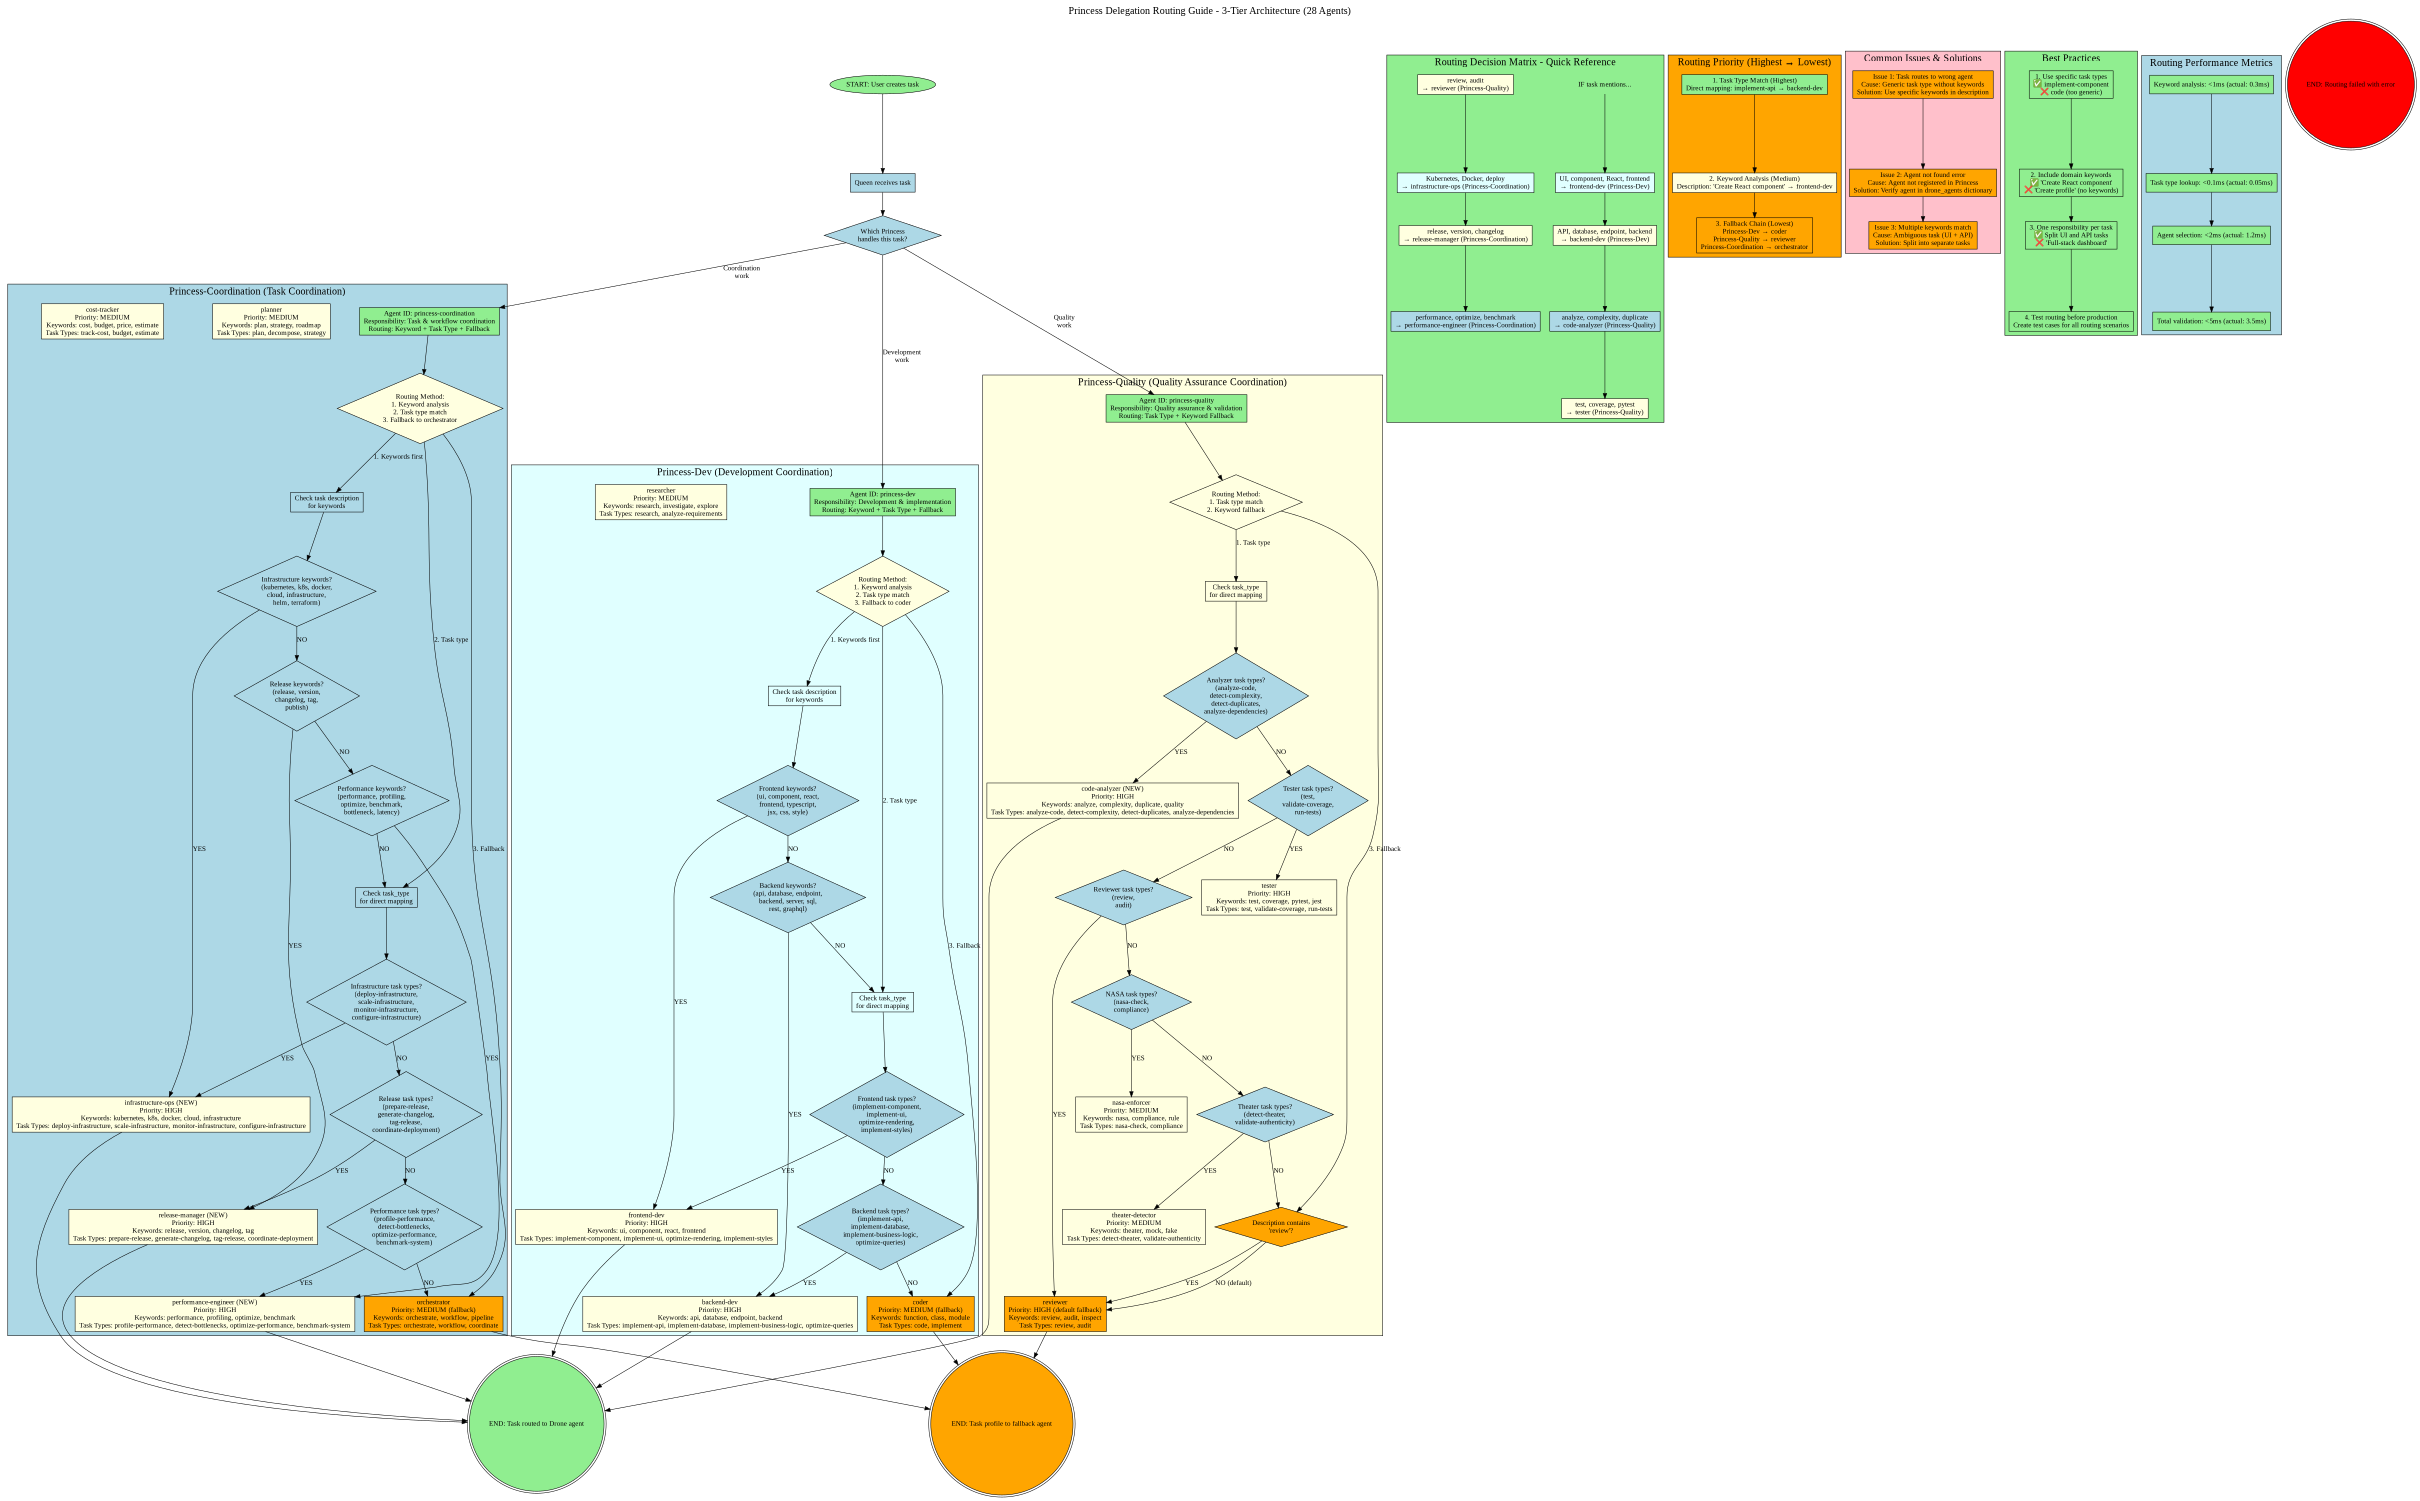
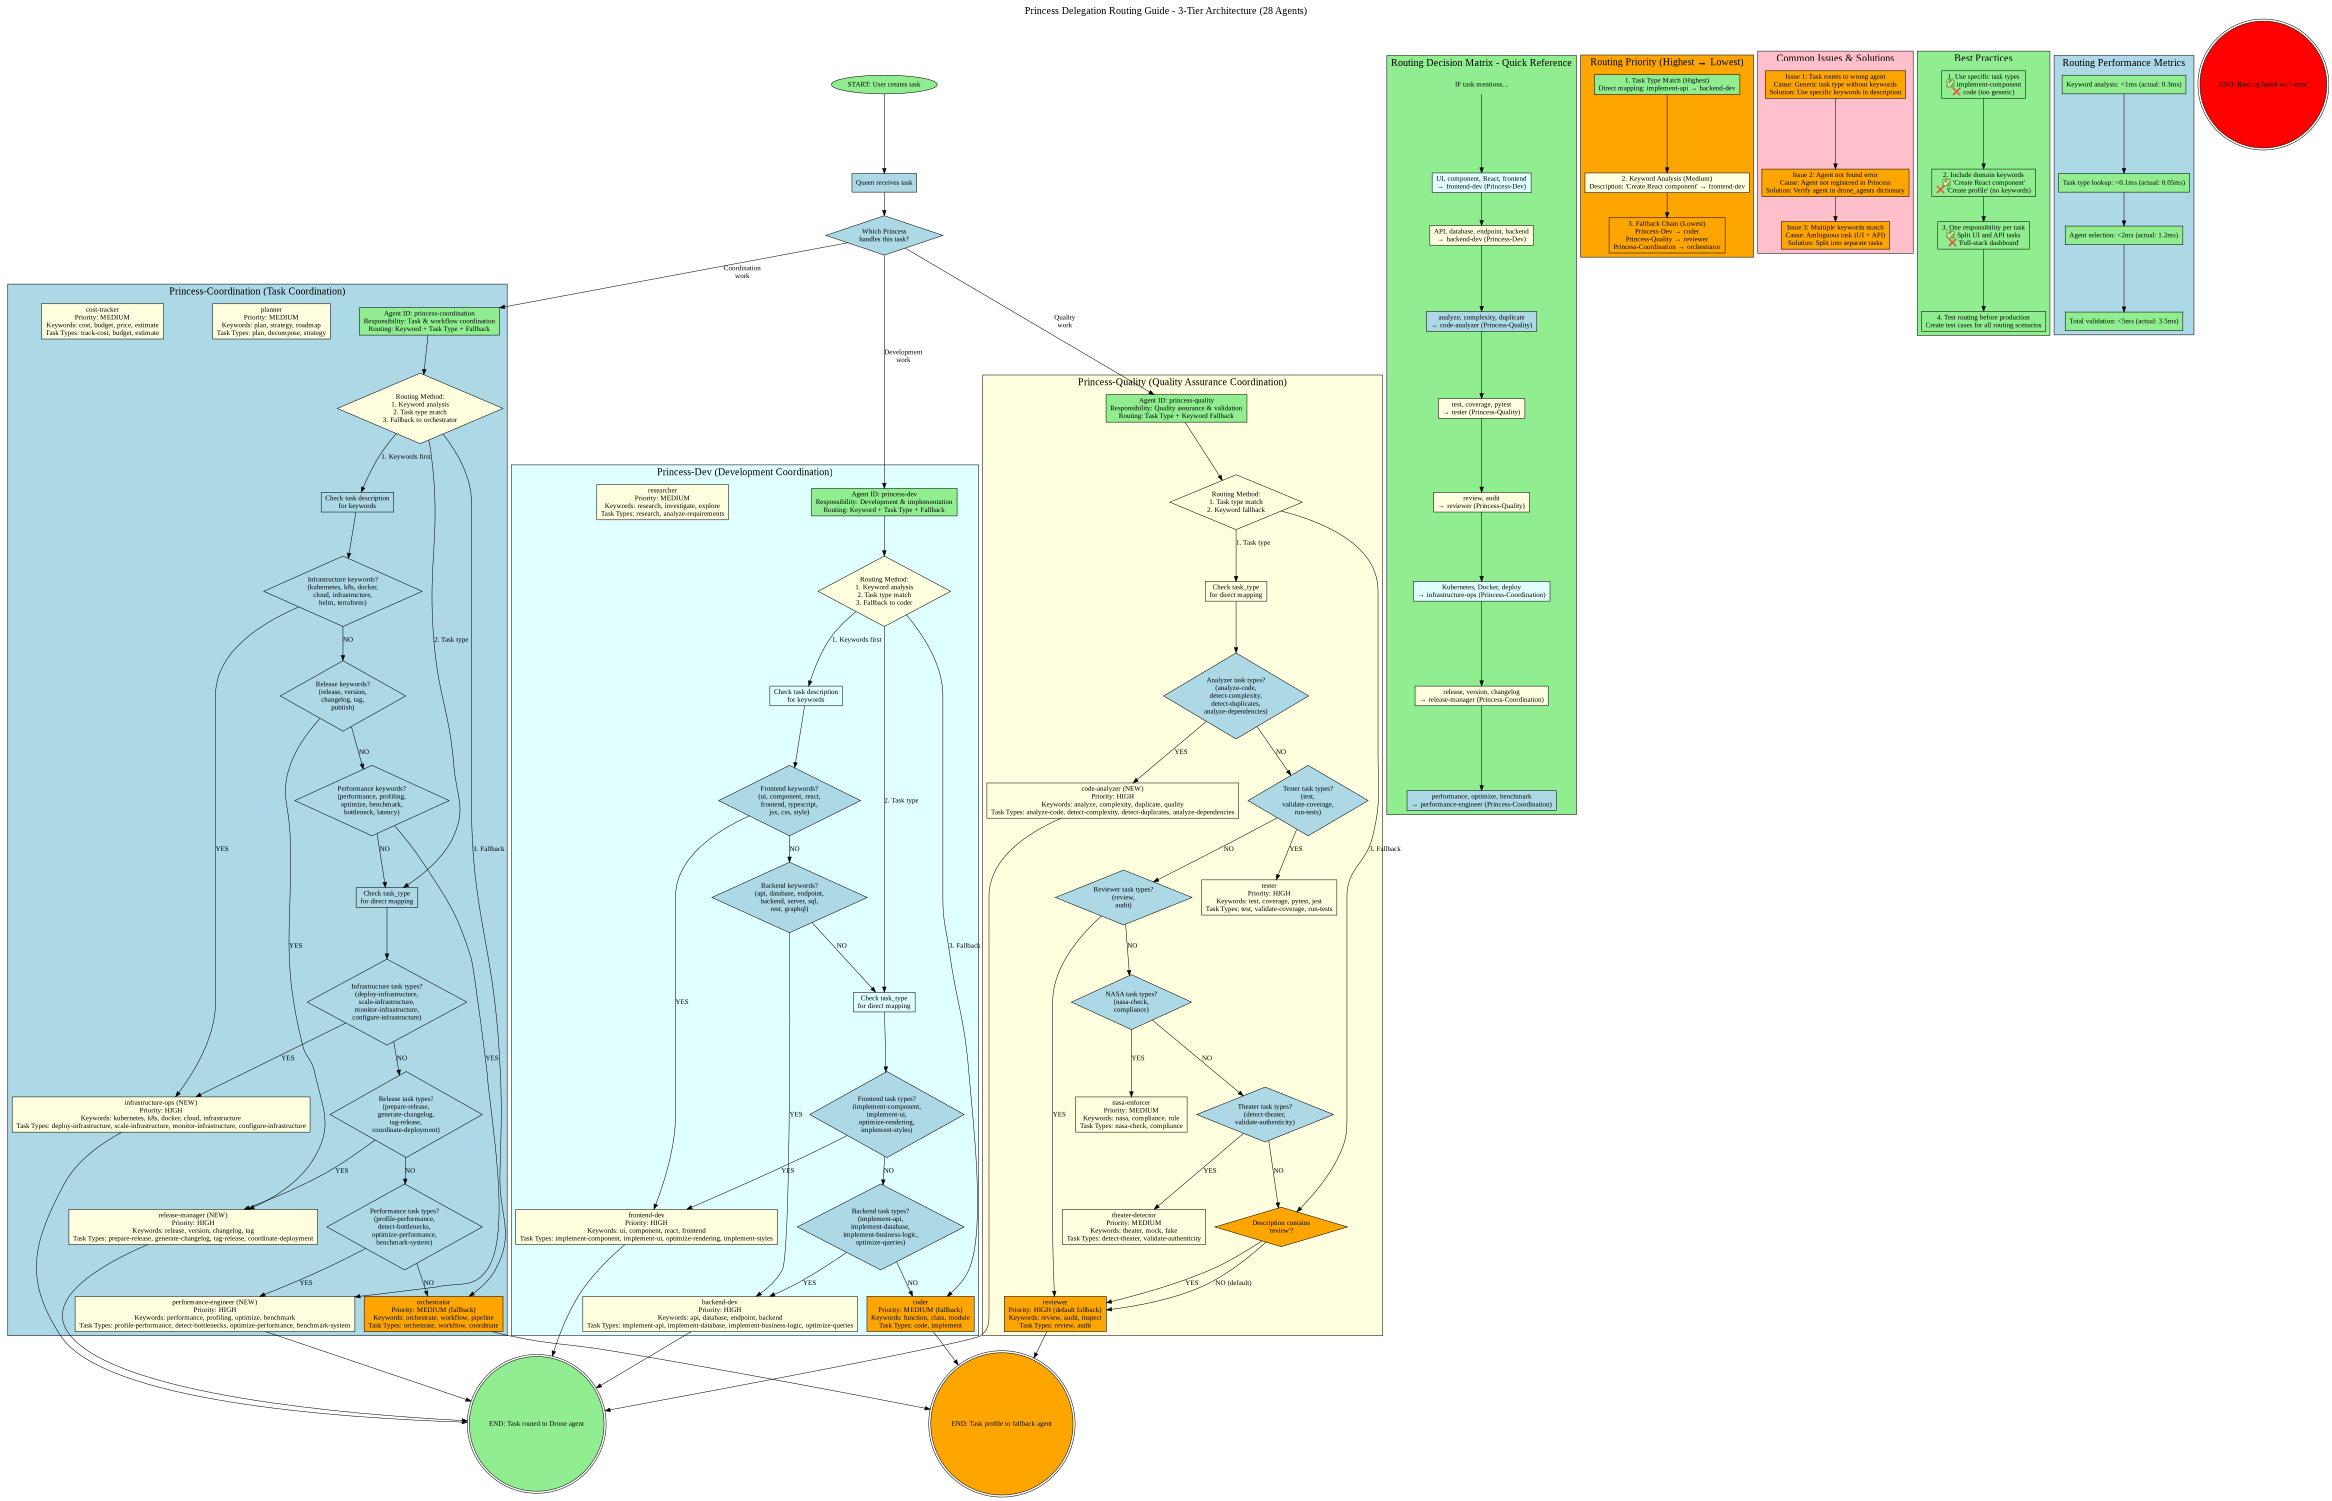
edge "test, coverage, pytest → tester (Princess-Quality)" -> "review, audit → reviewer (Princess-Quality)": added
